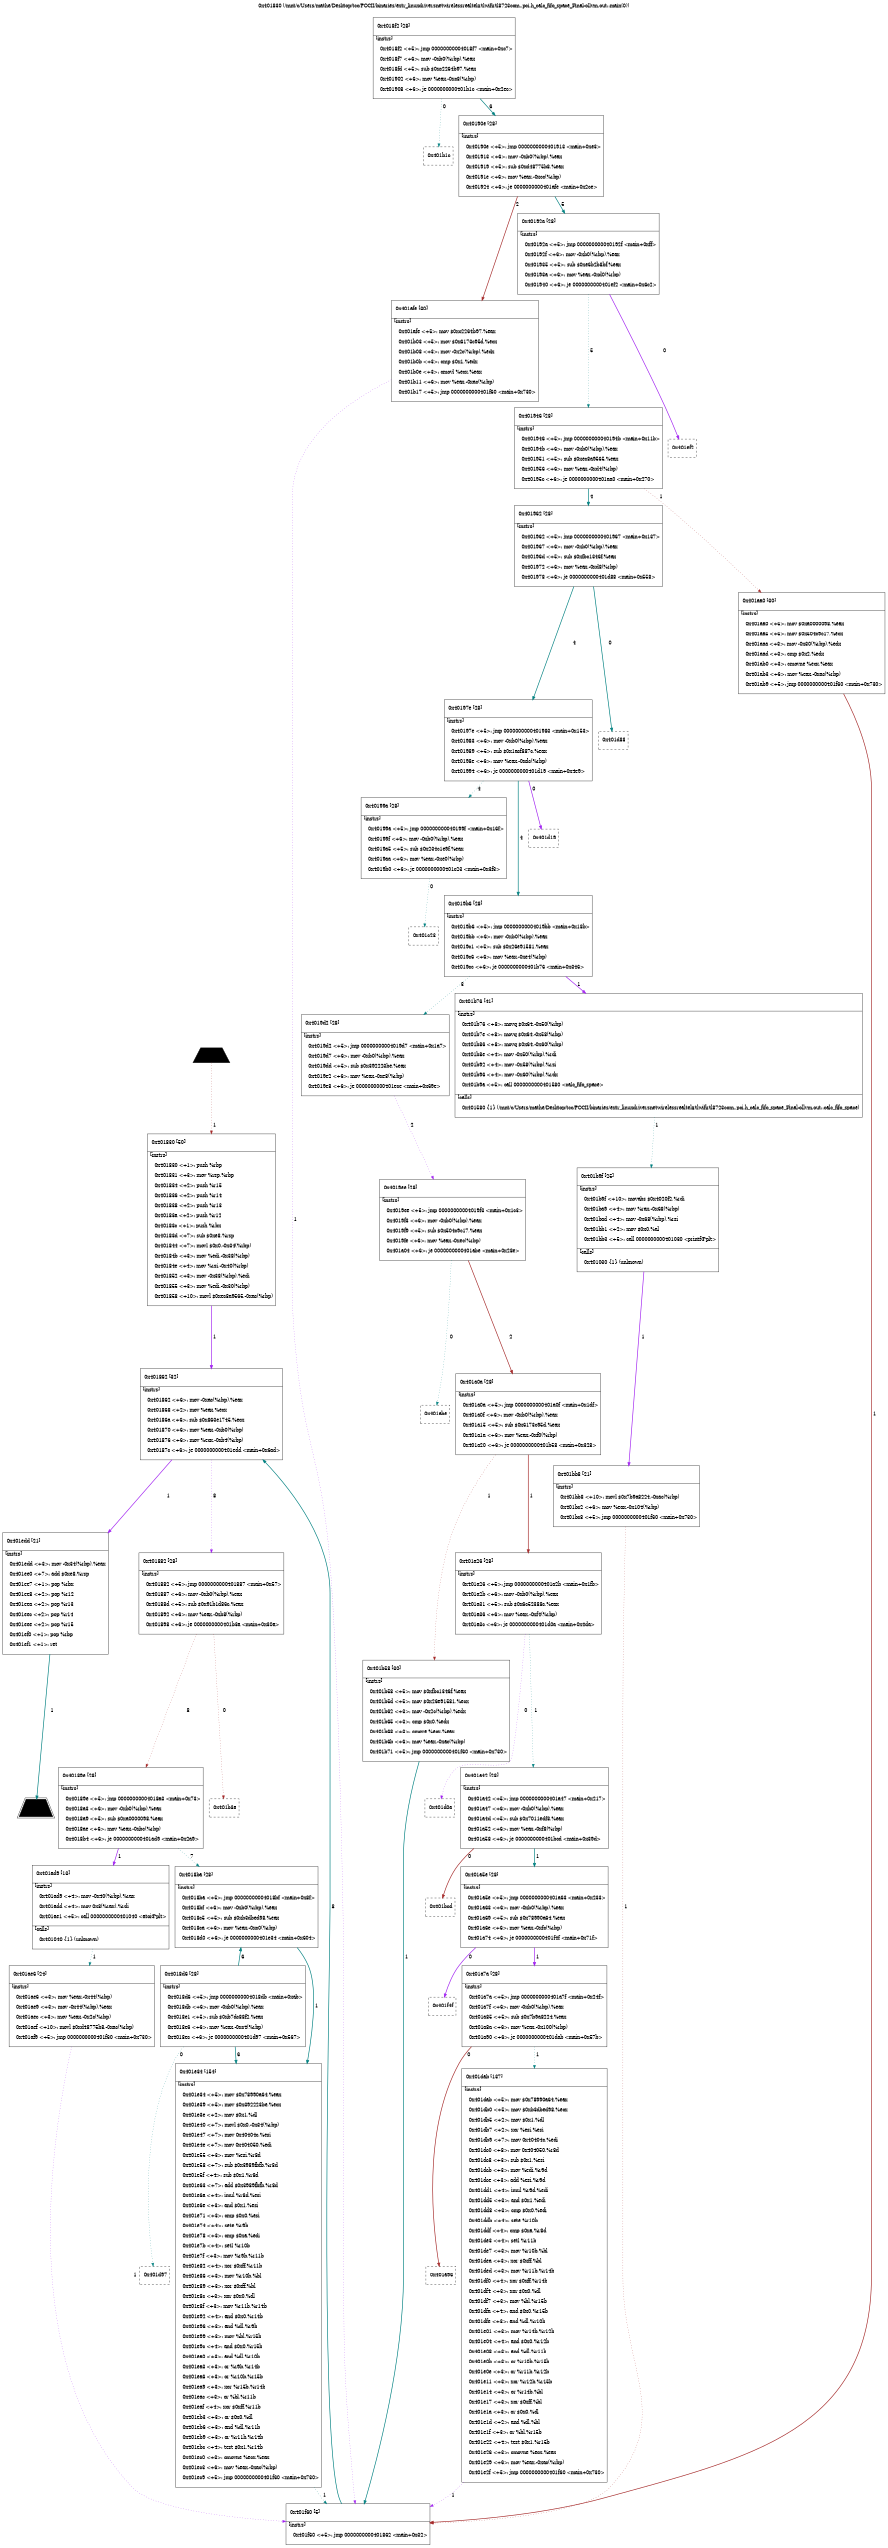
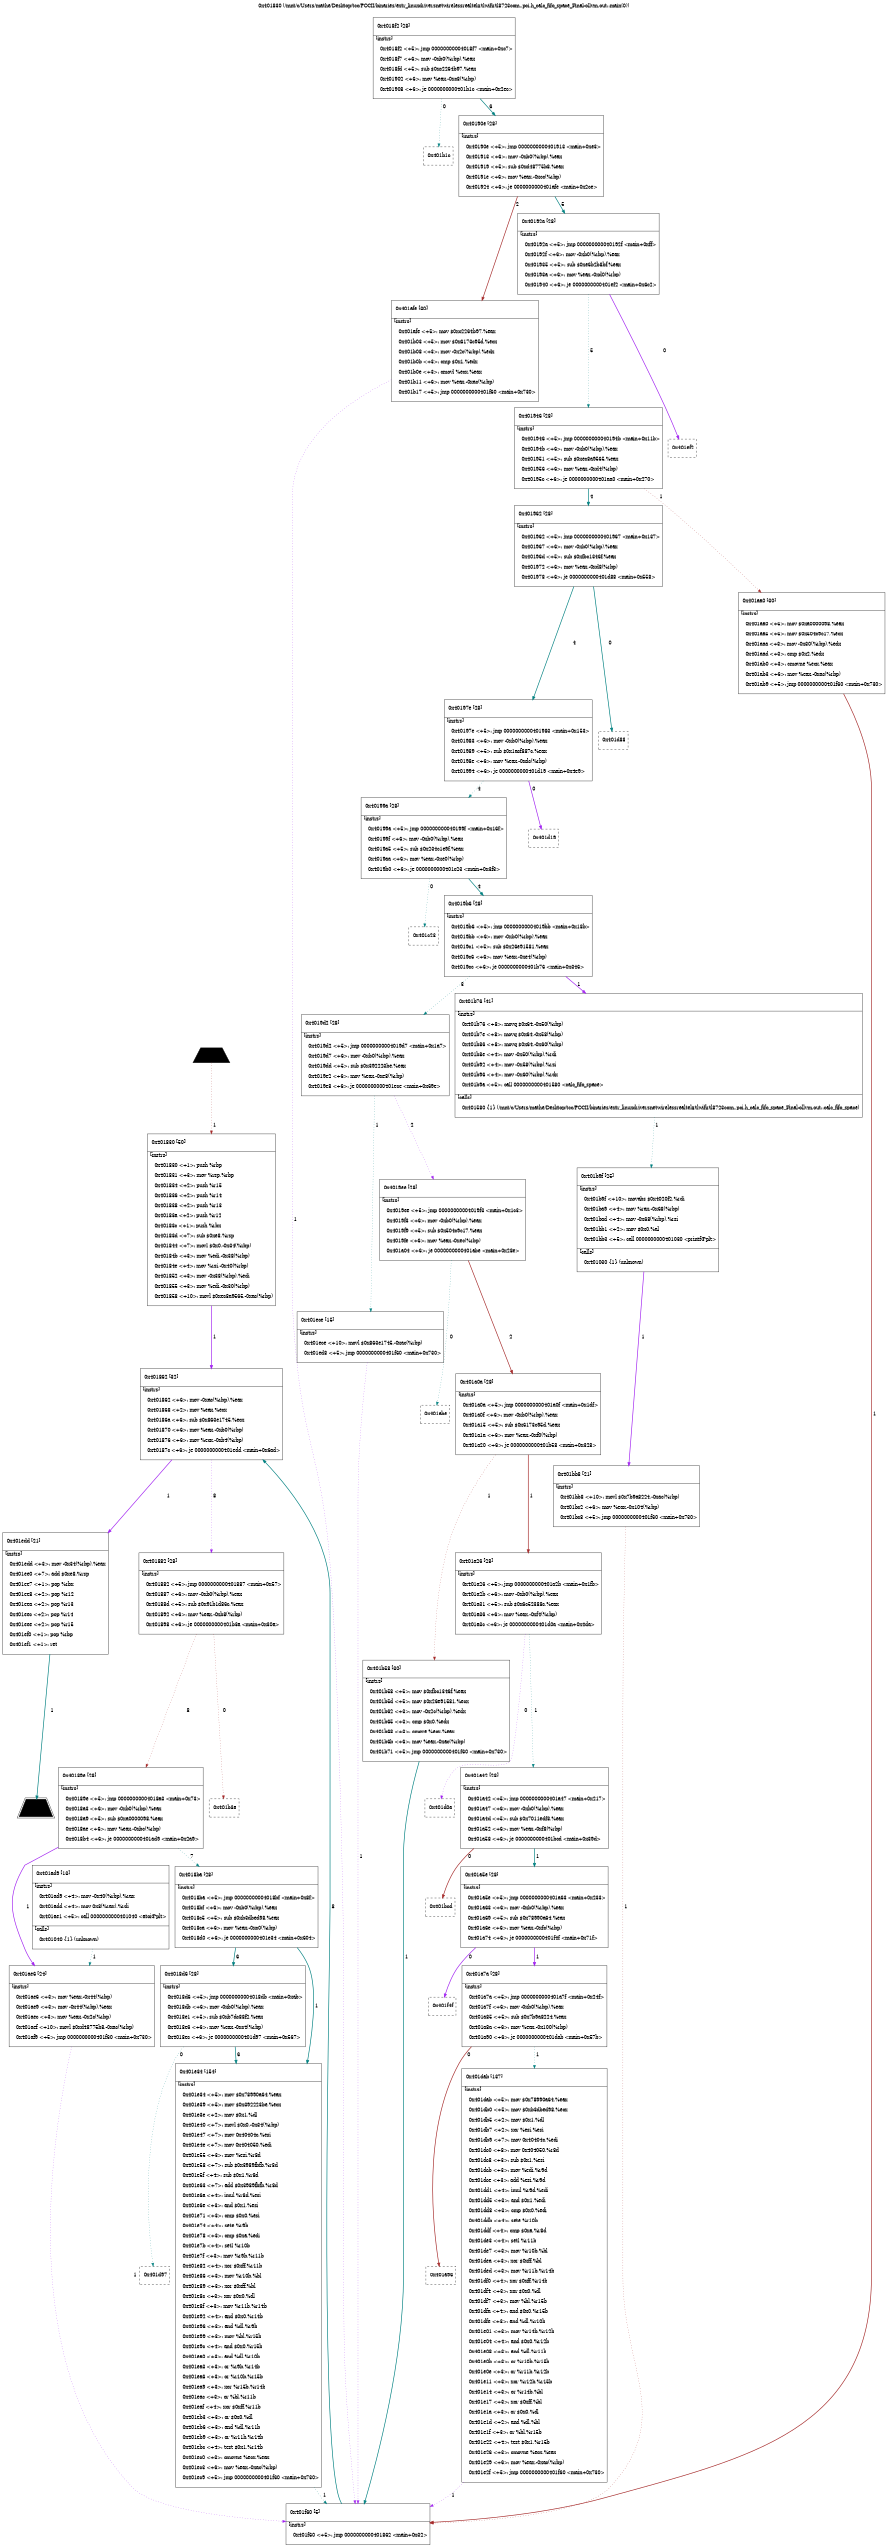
edge "0x40197e [28]" -> "0x4019b6 [28]": now "0x40199a [28]" -> "0x4019b6 [28]"
node "0x401ece [15]": added
edge "0x40189e [28]" -> "0x401ad9 [13]": now "0x40189e [28]" -> "0x401ae6 [24]"
edge "0x4018d6 [28]" -> "0x4018ba [28]": reversed
